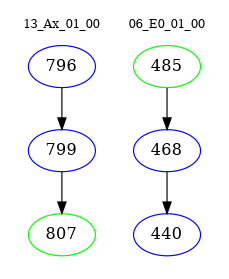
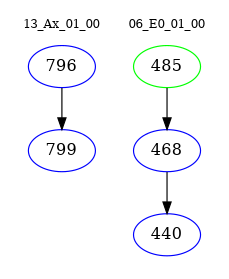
node "807": removed
